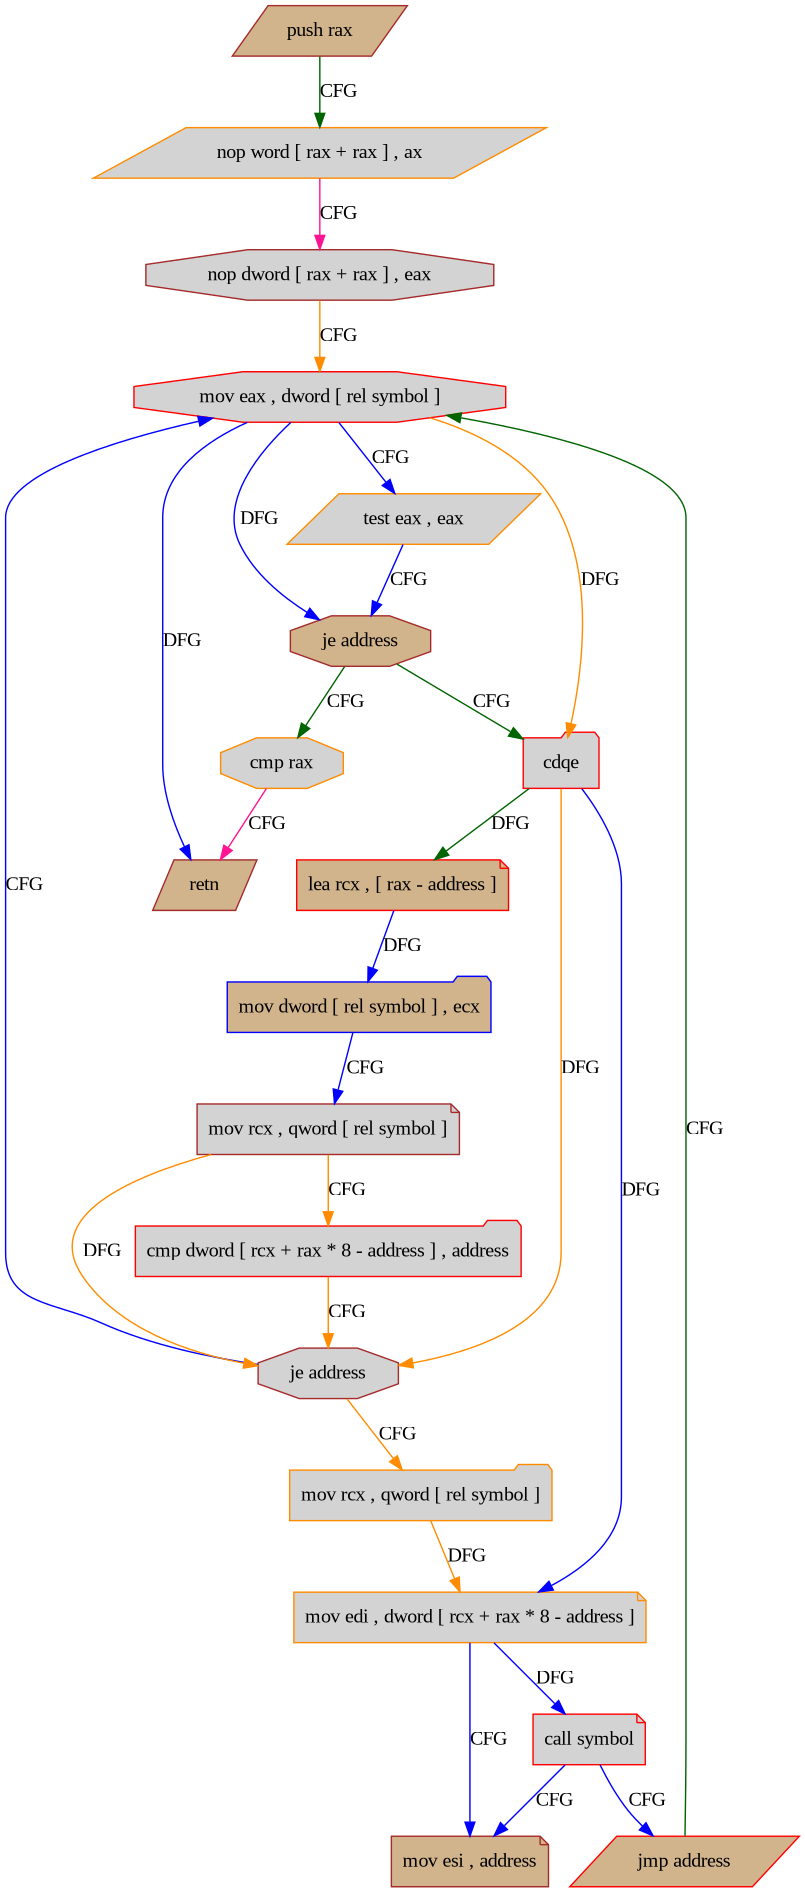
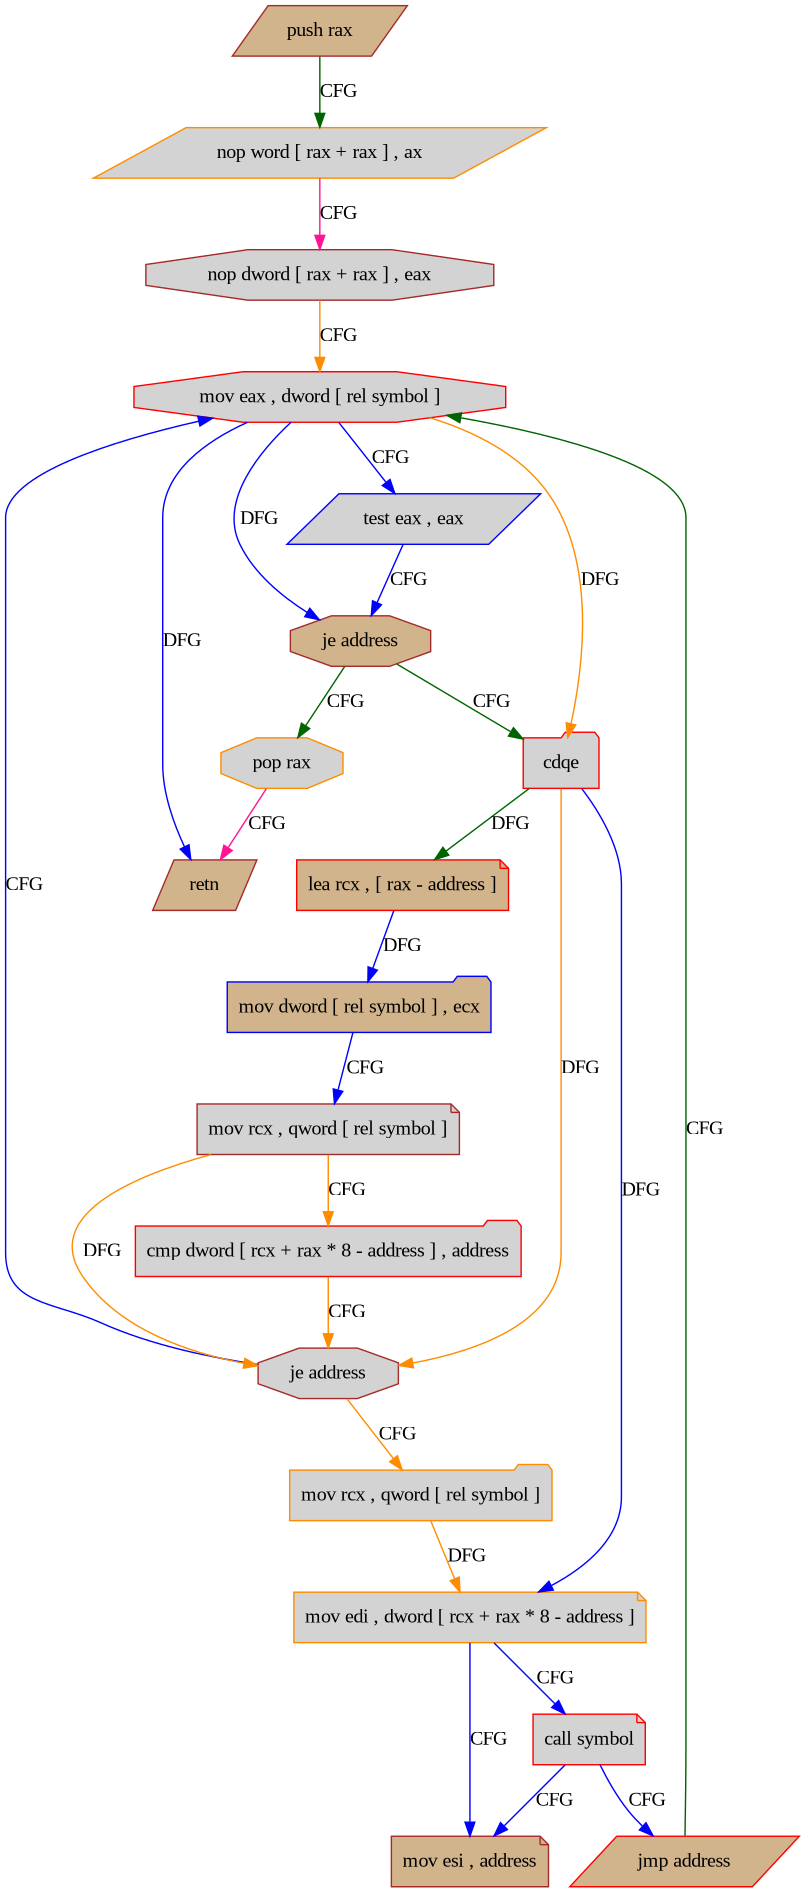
node "test eax , eax": color darkorange -> blue
node "cmp rax": label "cmp rax" -> "pop rax"
edge "mov edi , dword [ rcx + rax * 8 - address ]" -> "call symbol": label "DFG" -> "CFG"
